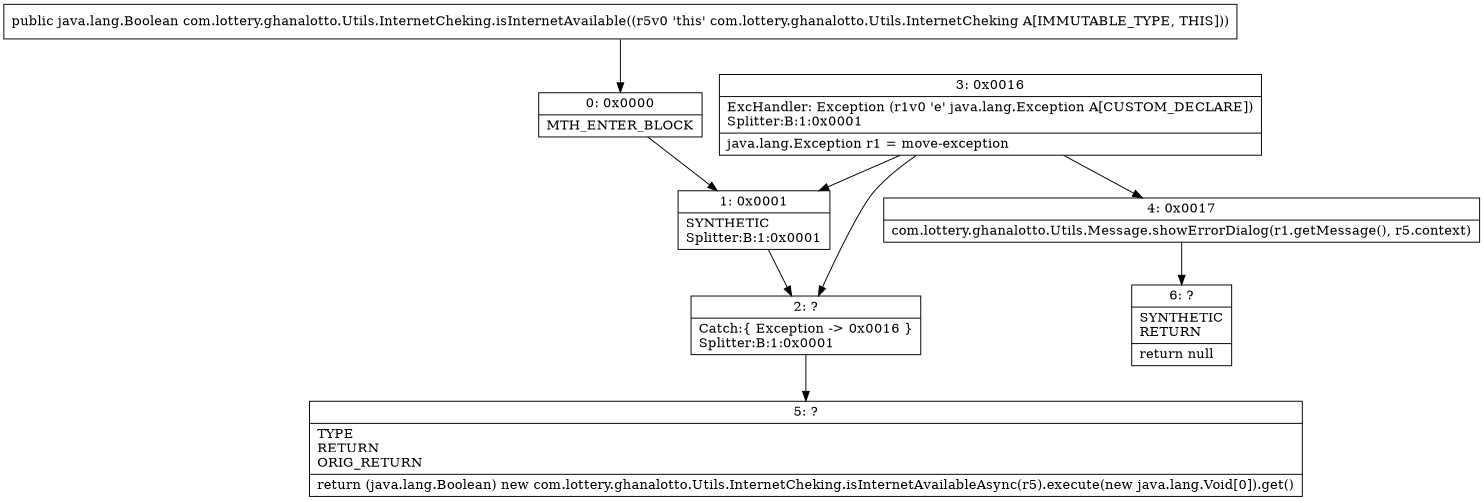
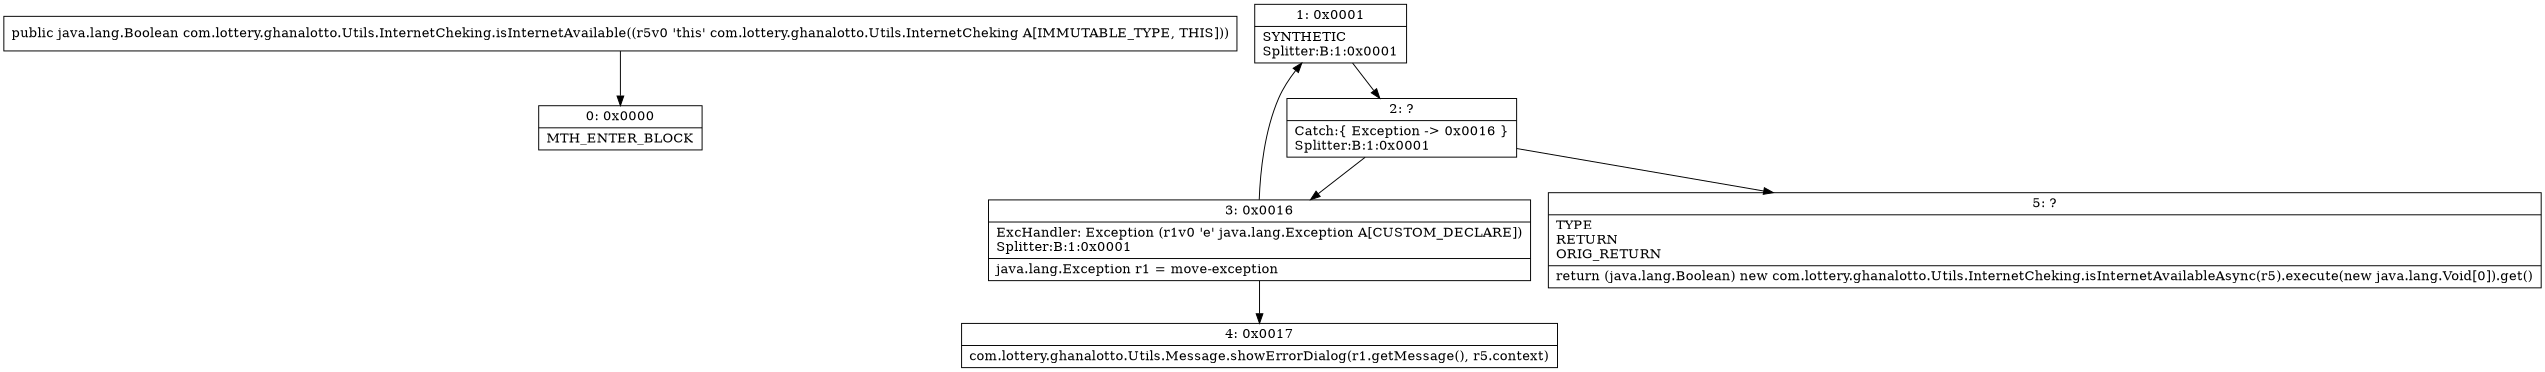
edge "0: 0x0000" -> "1: 0x0001": removed
edge "3: 0x0016" -> "2: ?": reversed
node "6: ?": removed
